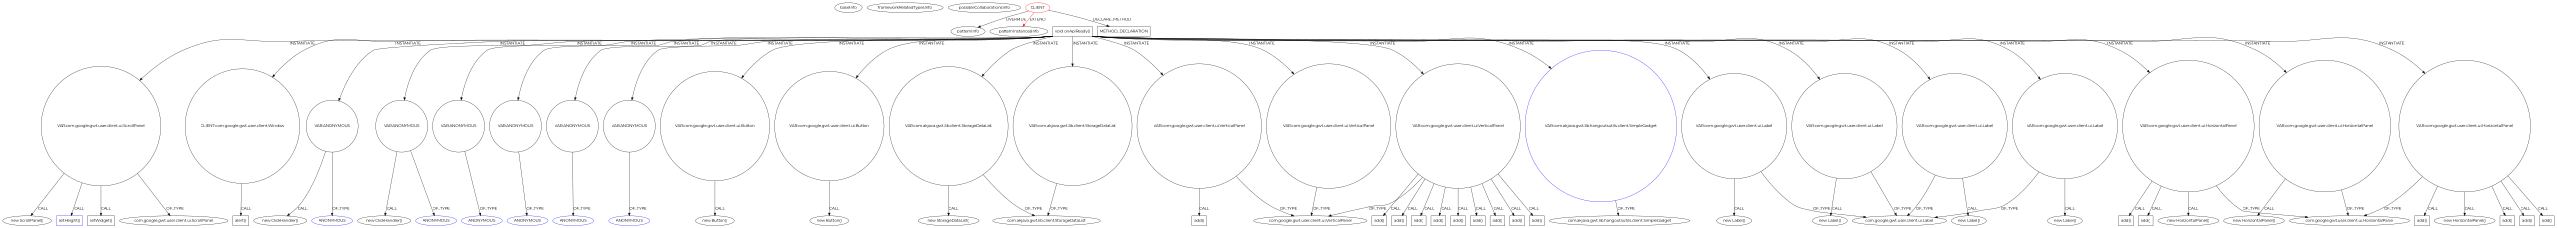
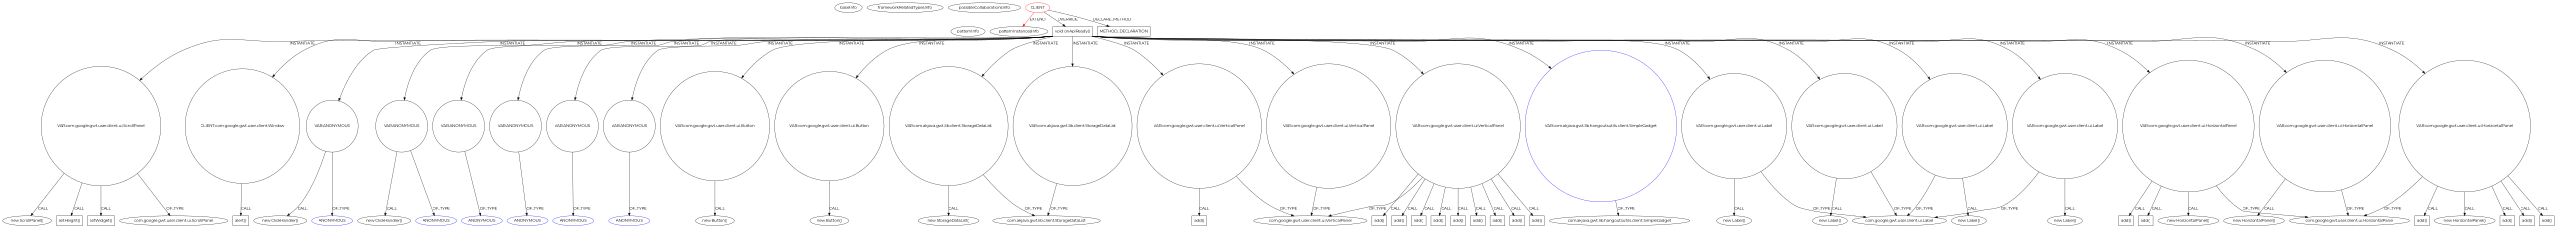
edge "CLIENT" -> "patternInfo": now "CLIENT" -> "void onApiReady()"
node "setHeight()": color blue -> black
